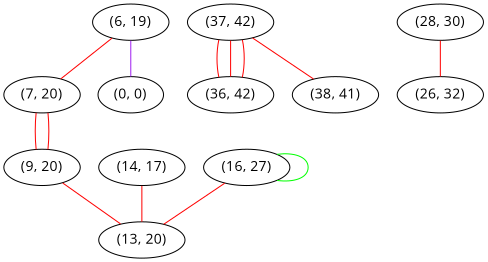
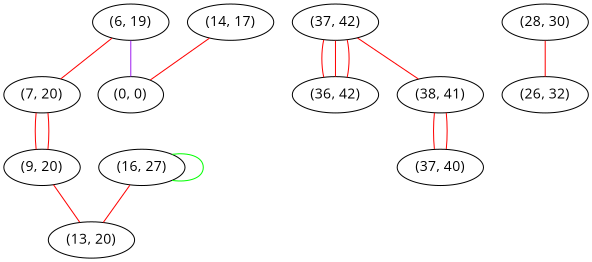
node "(37, 40)": added
edge "(14, 17)" -- "(13, 20)": now "(14, 17)" -- "(0, 0)"
